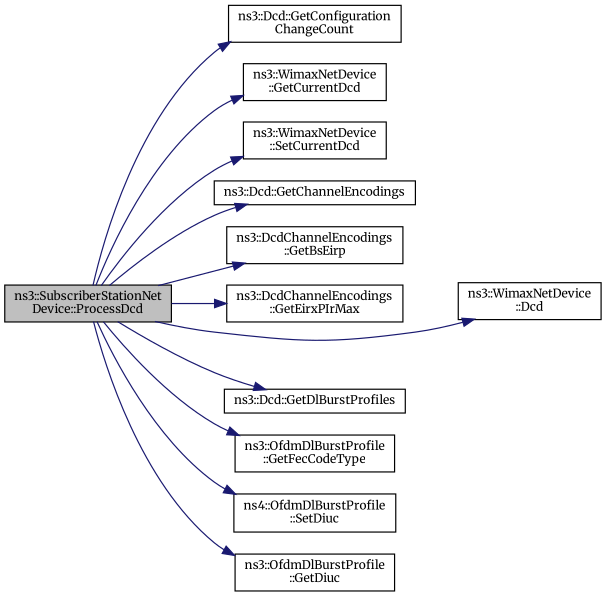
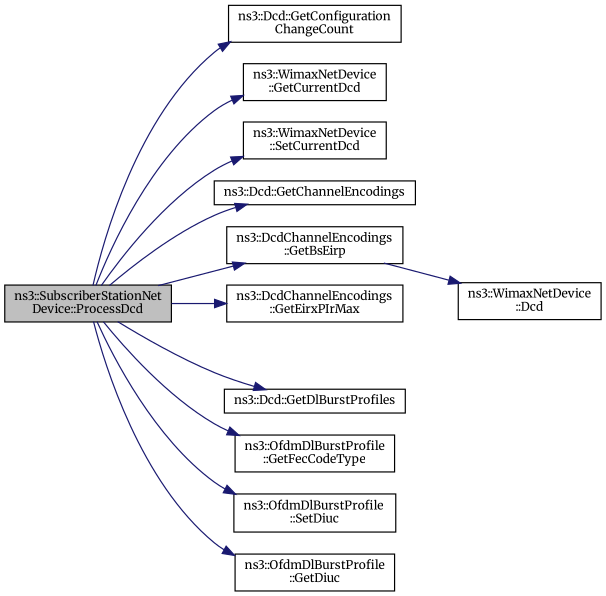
edge "ns3::SubscriberStationNet Device::ProcessDcd" -> "ns3::WimaxNetDevice ::Dcd": now "ns3::DcdChannelEncodings ::GetBsEirp" -> "ns3::WimaxNetDevice ::Dcd"
node "ns4::OfdmDlBurstProfile ::SetDiuc": label "ns4::OfdmDlBurstProfile ::SetDiuc" -> "ns3::OfdmDlBurstProfile ::SetDiuc"
